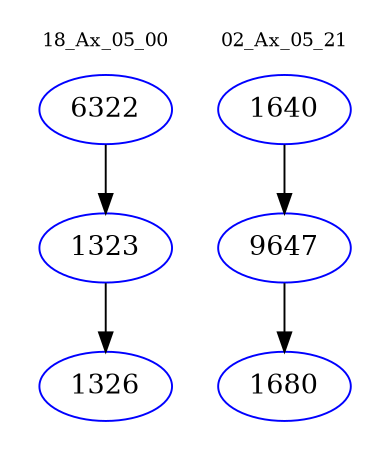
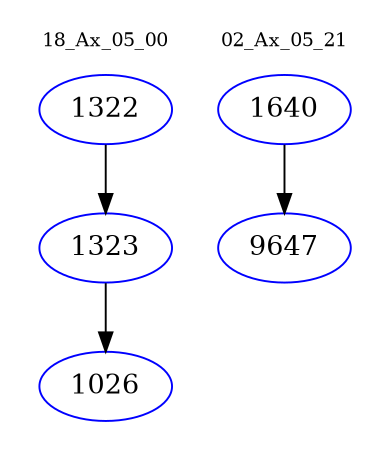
node "6322": label "6322" -> "1322"
node "1326": label "1326" -> "1026"
node "1680": removed
